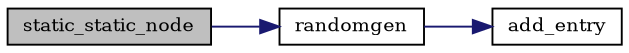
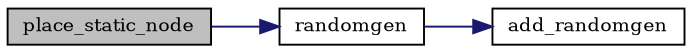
node "static_static_node": label "static_static_node" -> "place_static_node"
node "add_entry": label "add_entry" -> "add_randomgen"
